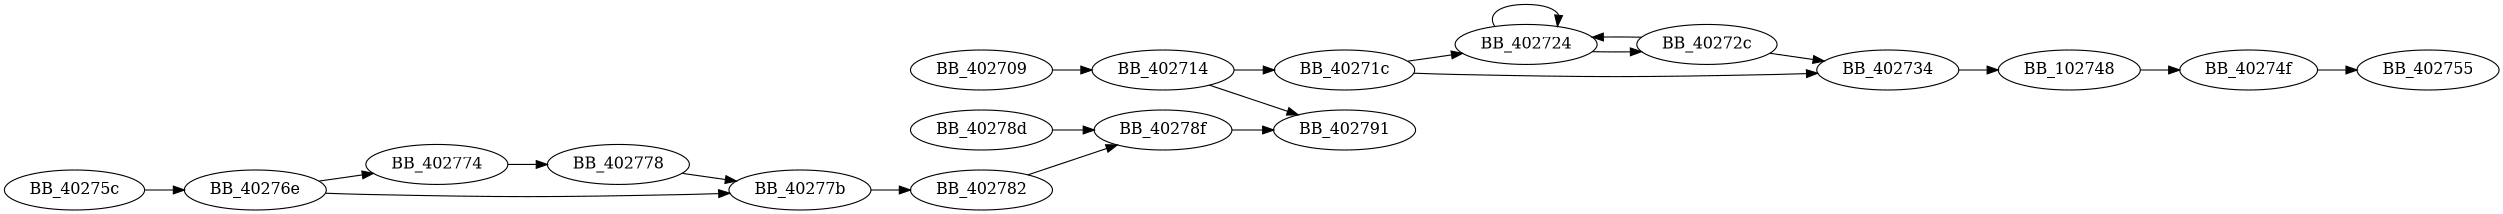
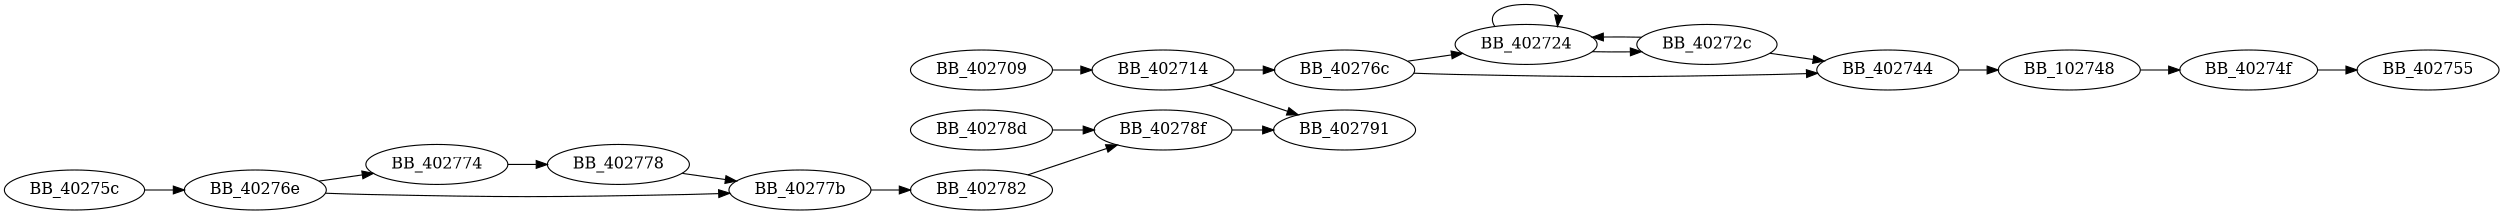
node "BB_40271c": label "BB_40271c" -> "BB_40276c"
node "BB_402734": label "BB_402734" -> "BB_402744"
